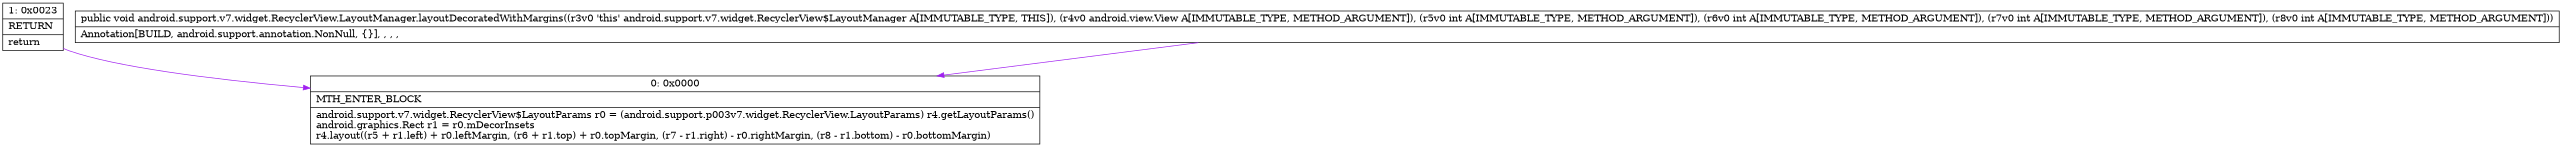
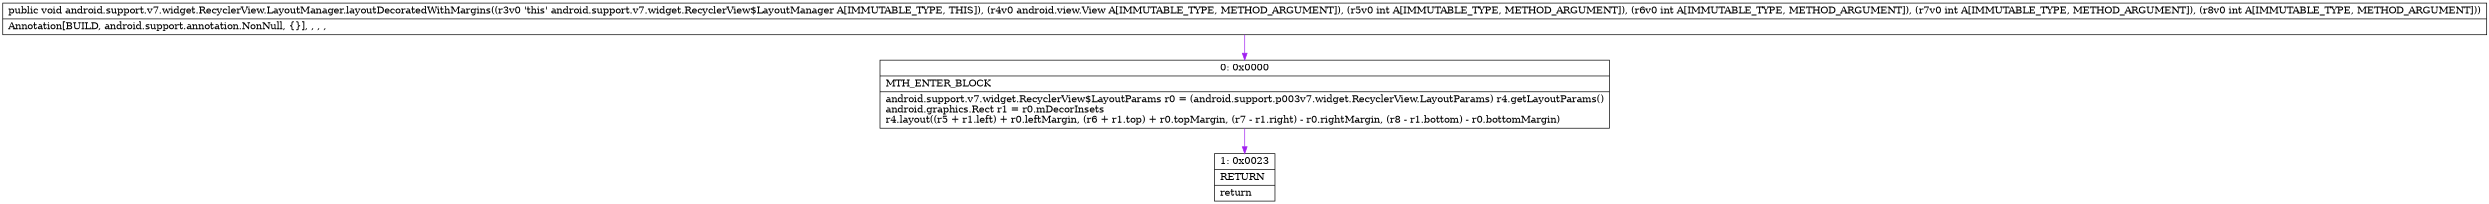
edge "1: 0x0023" -> "0: 0x0000": reversed
